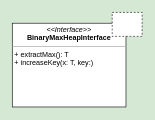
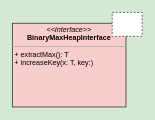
node "<<Interface>> BinaryMaxHeapInterface + extractMax(): T + increaseKey(x: T, key:)": fillcolor #ffffff -> #f8cecc
